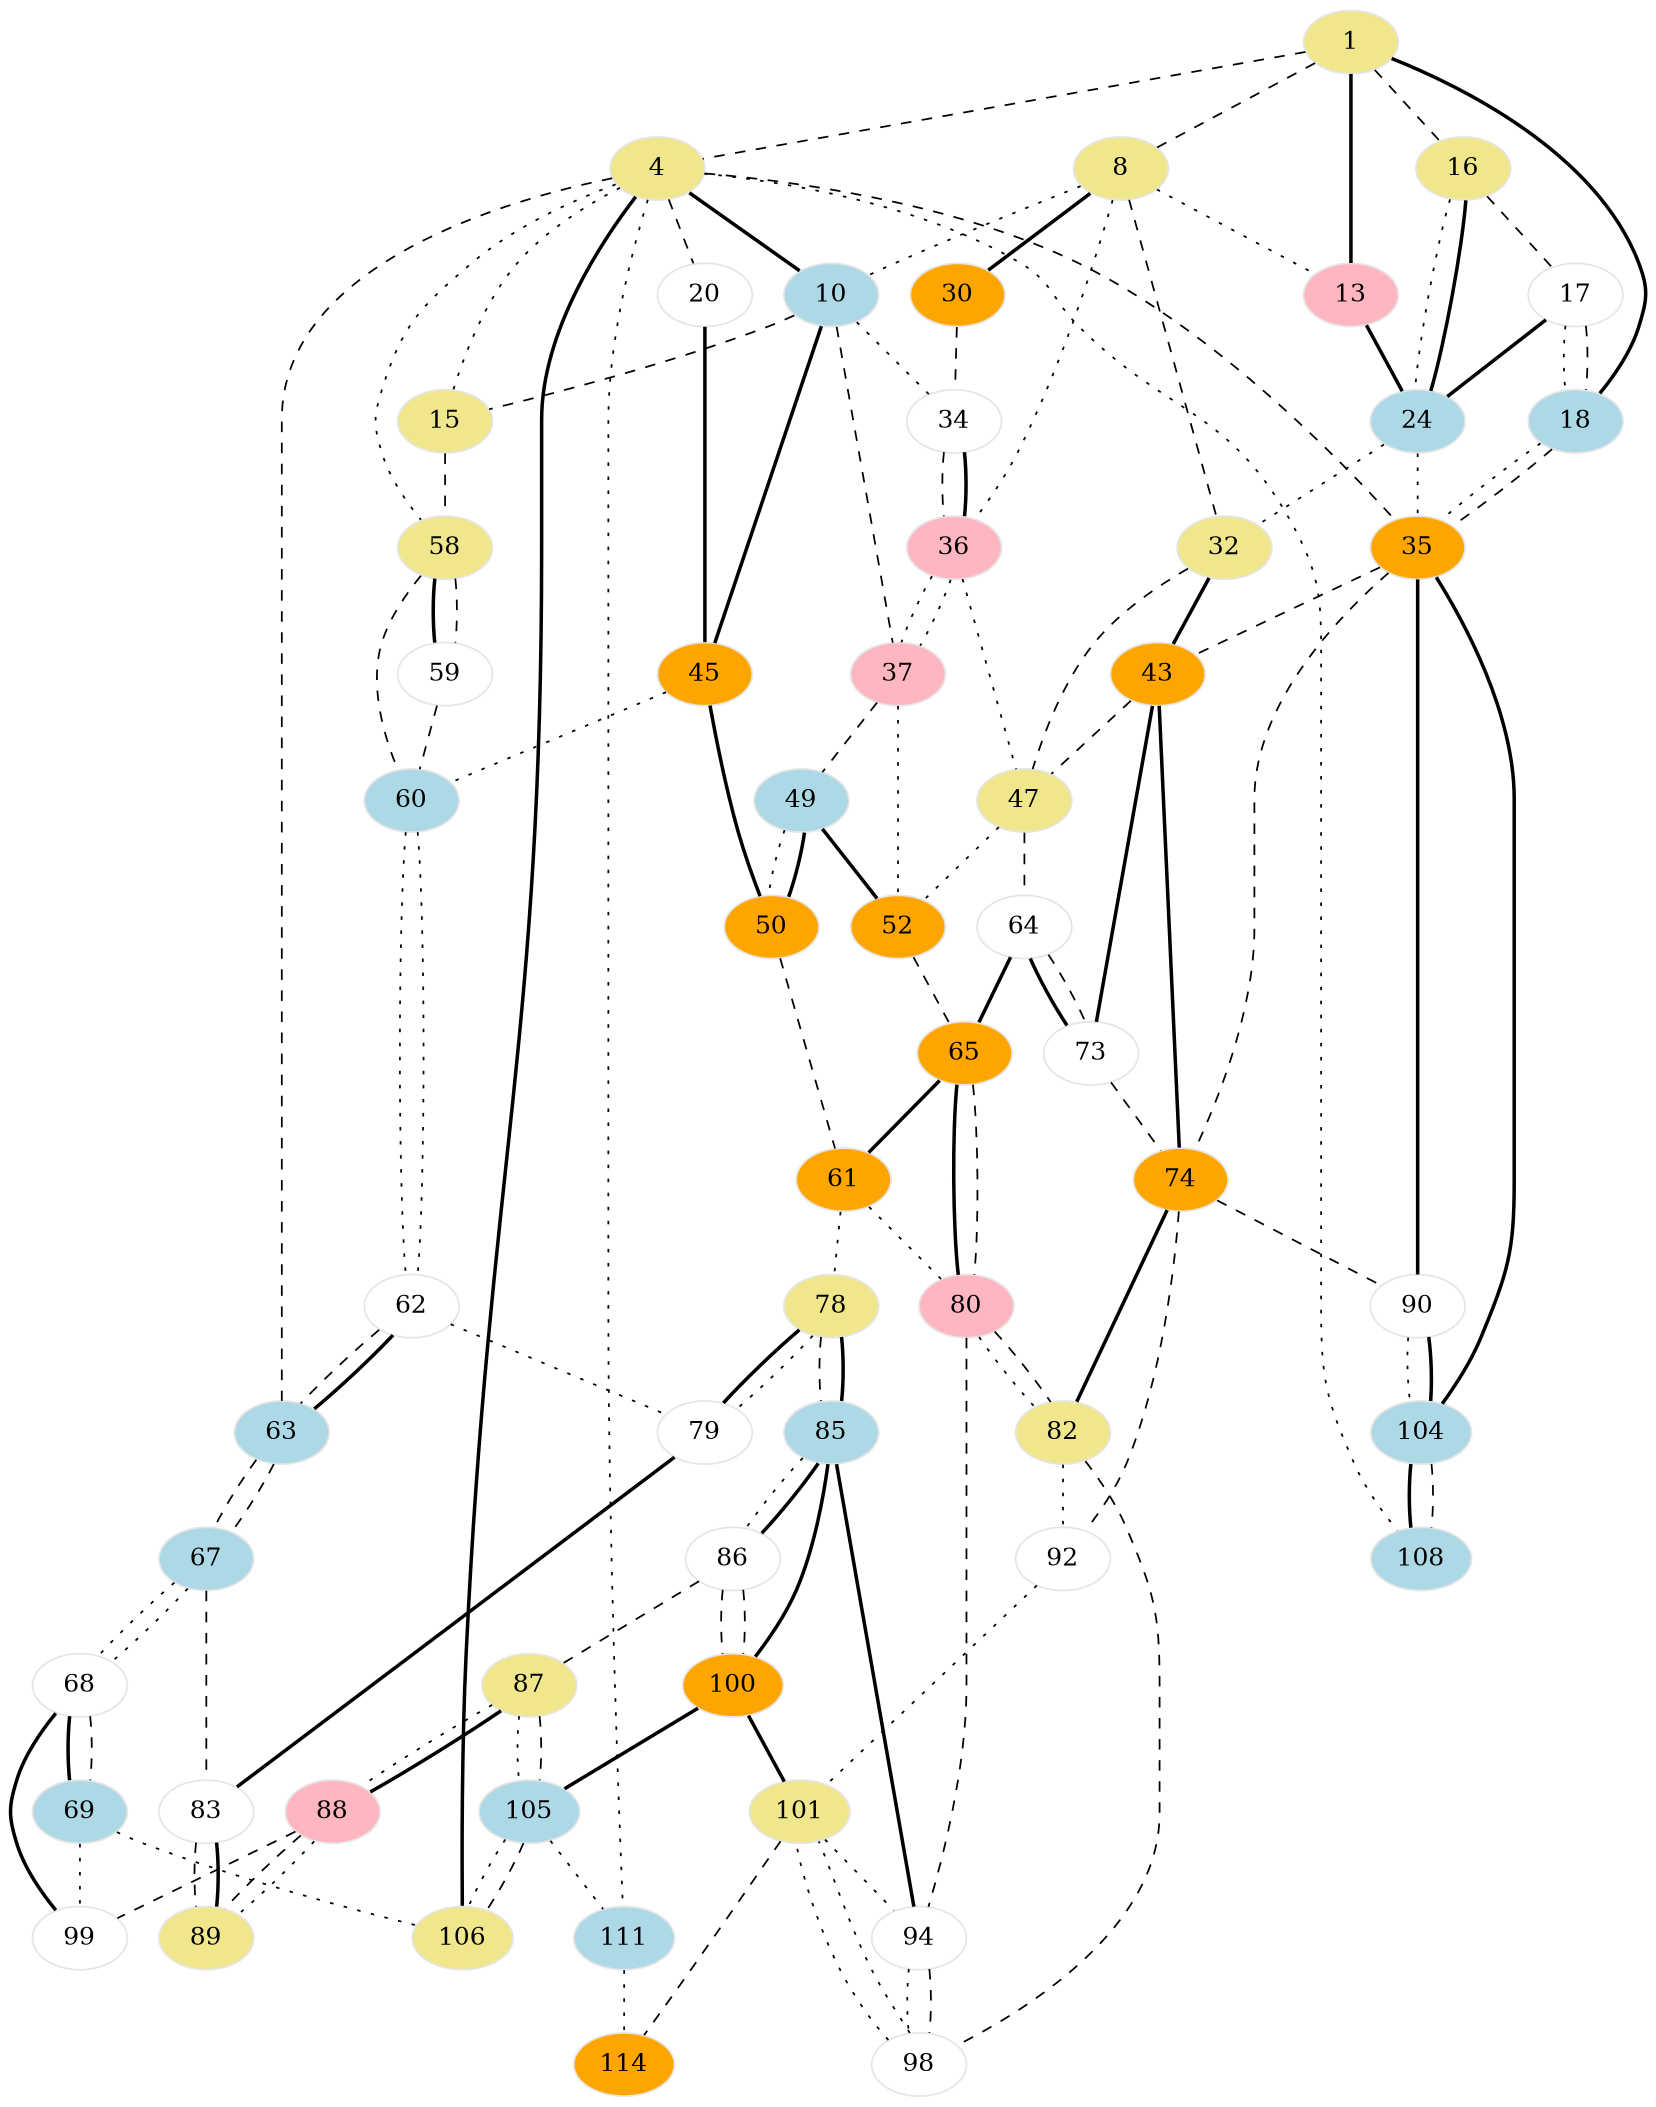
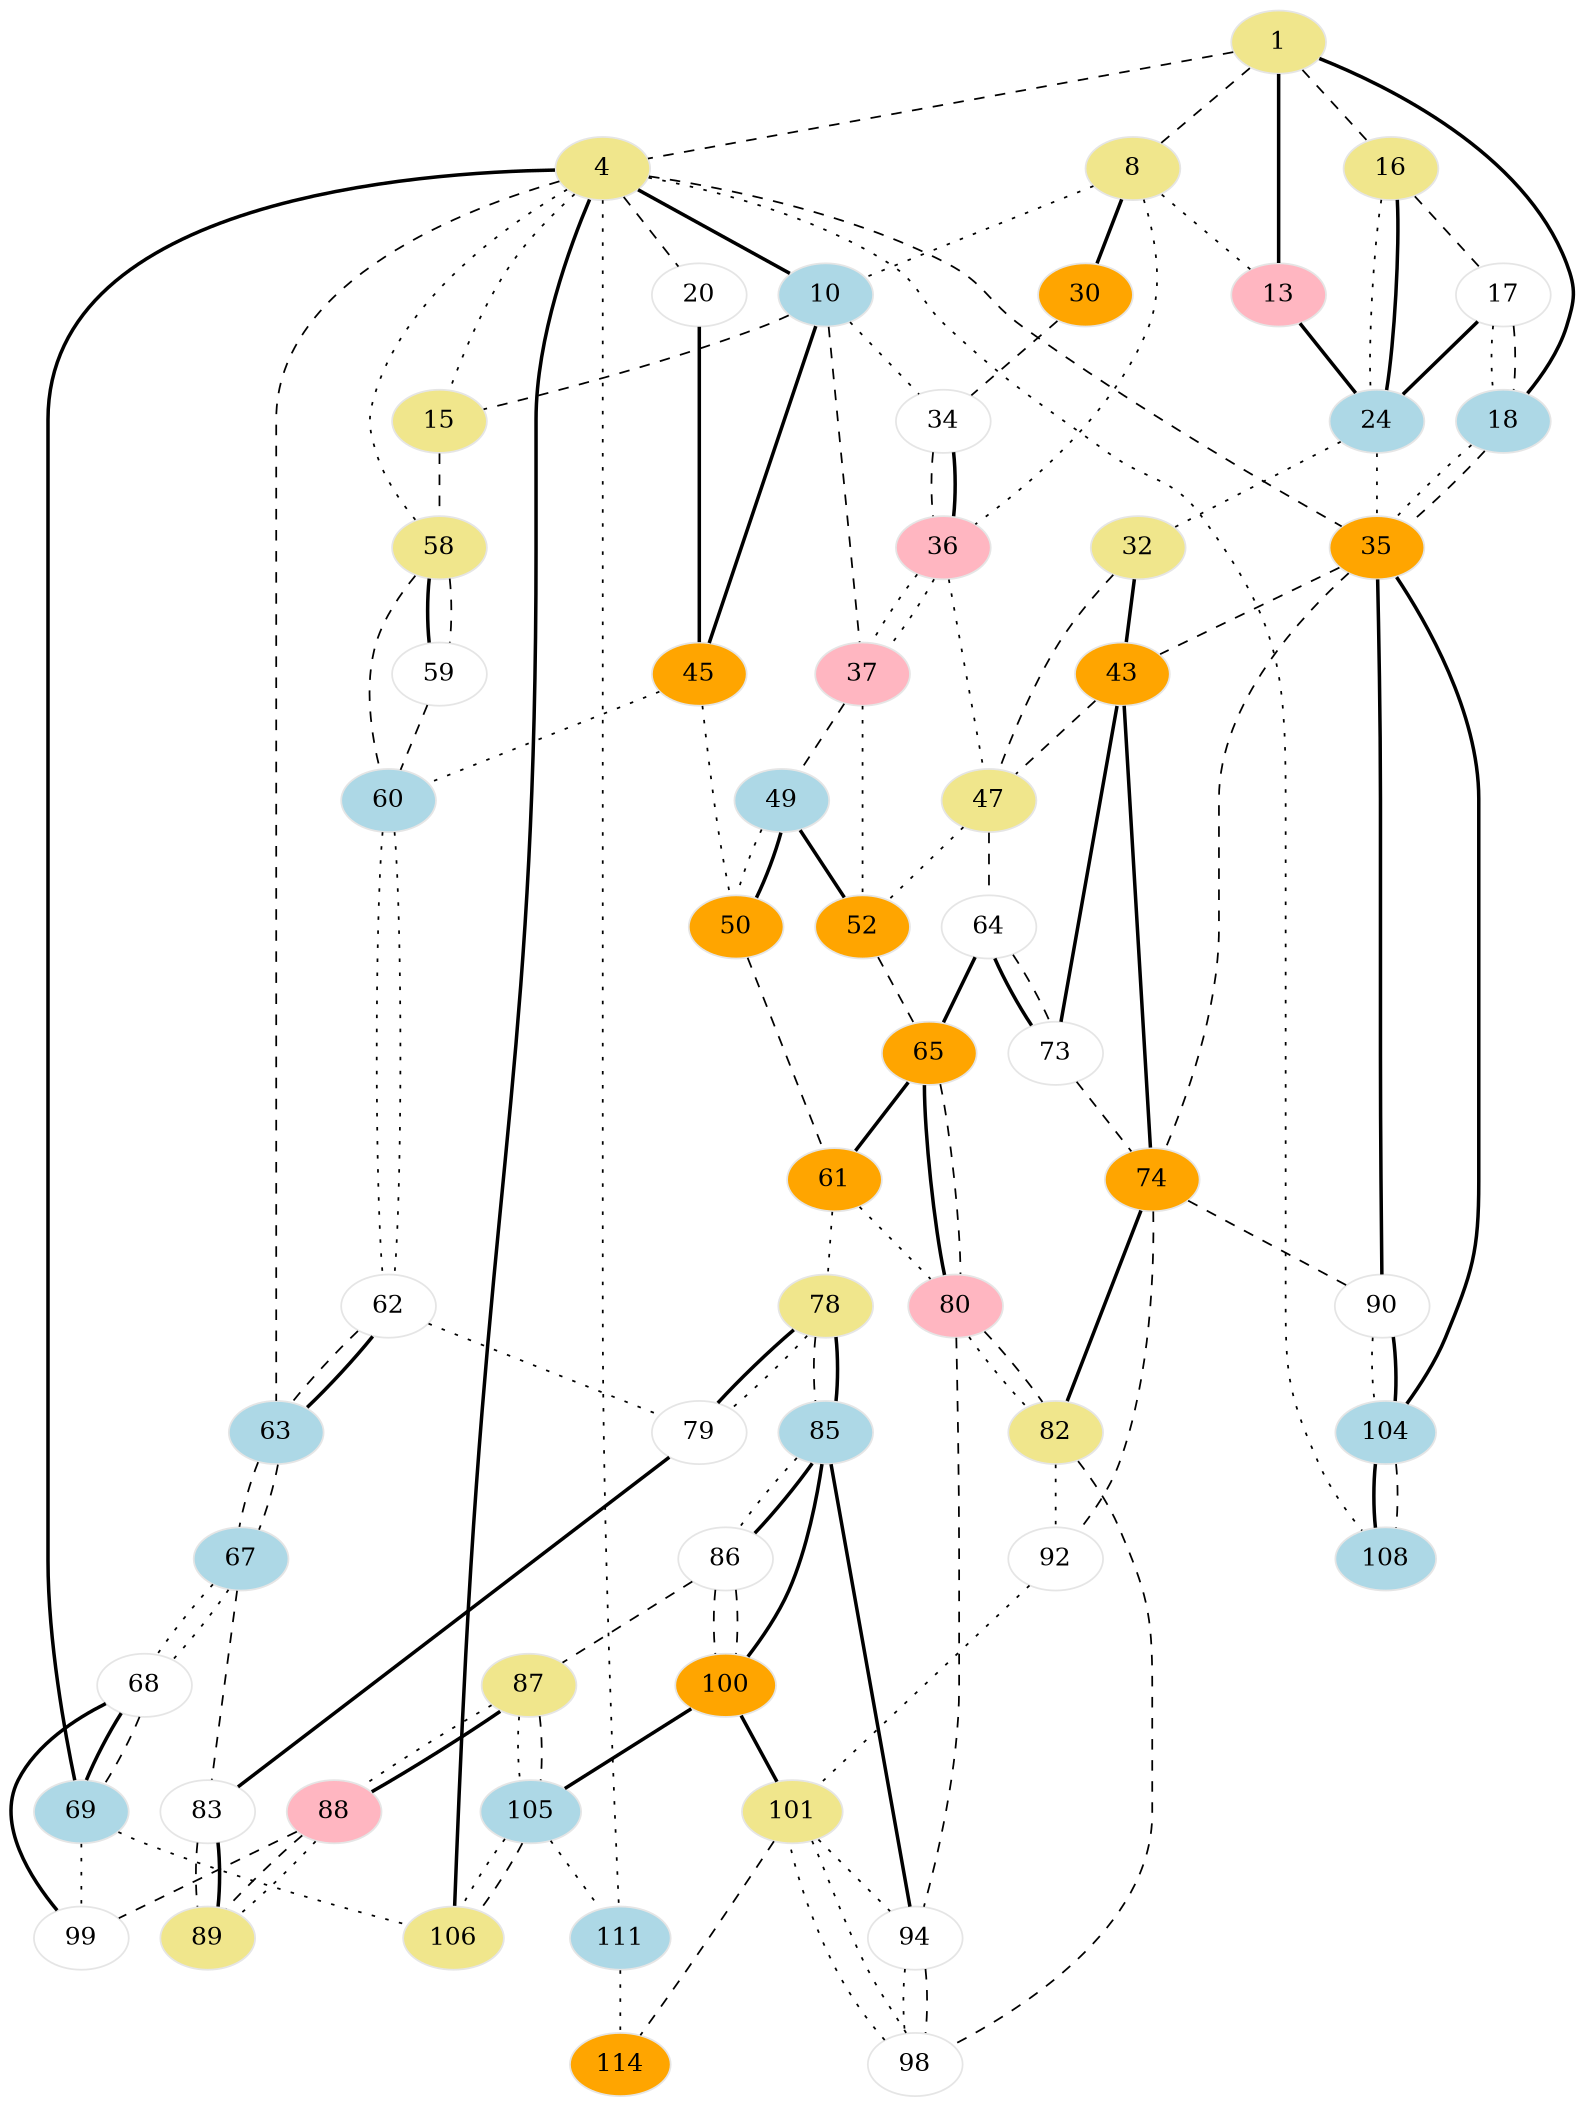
edge "8" -- "32": removed
edge "4" -- "69": added
edge "45" -- "50": style bold -> dotted
